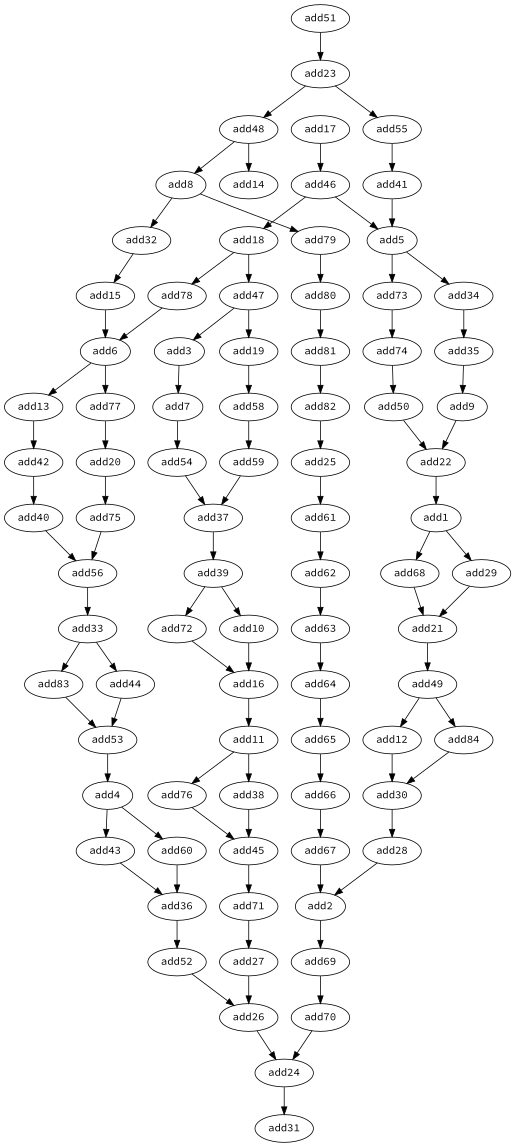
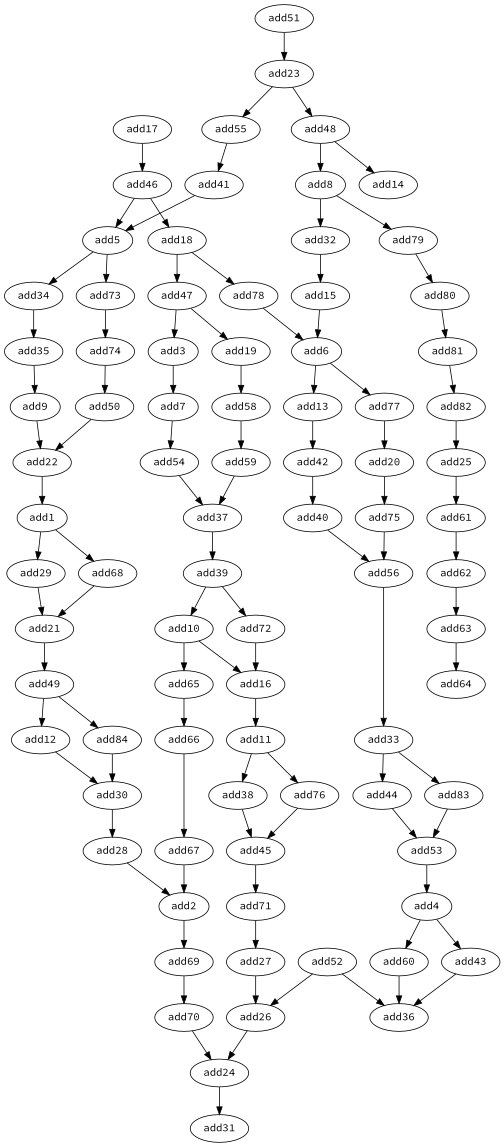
edge "add64" -> "add65": now "add10" -> "add65"
edge "add36" -> "add52": reversed
